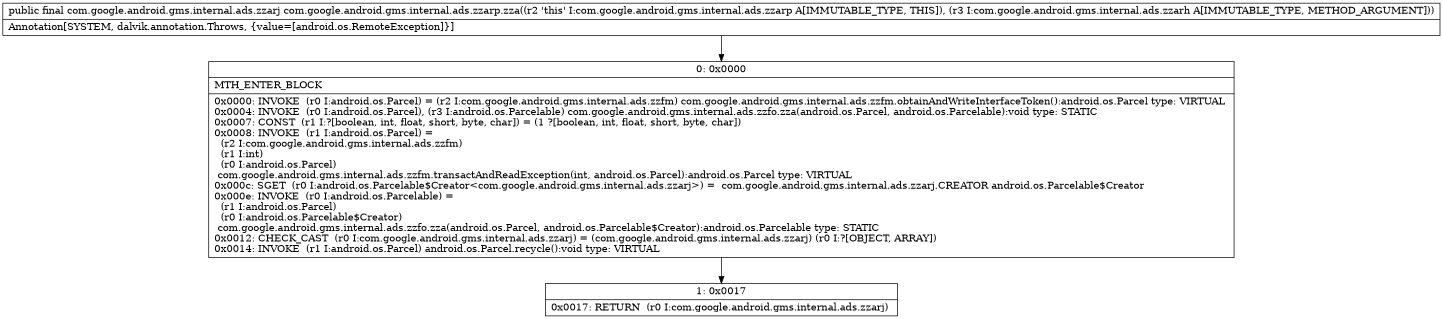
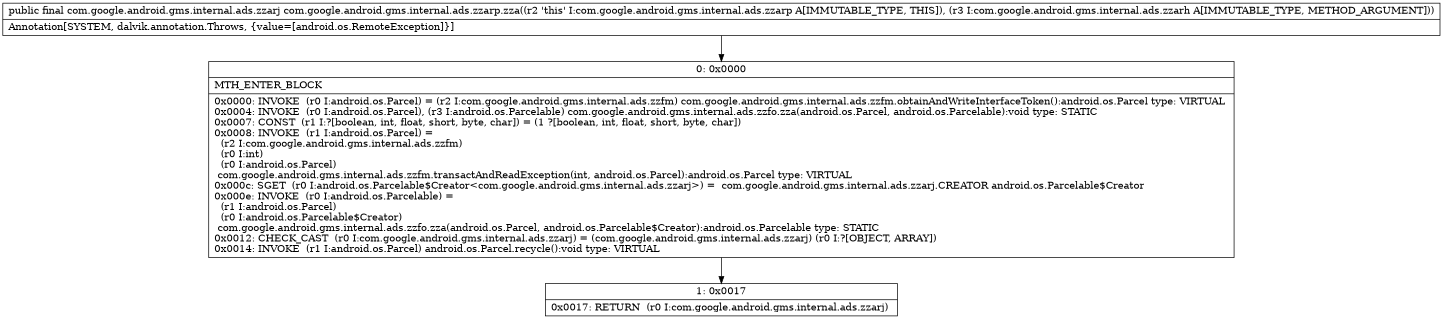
node "0: 0x0000": text "(r1 I:int)" -> "(r0 I:int)"
